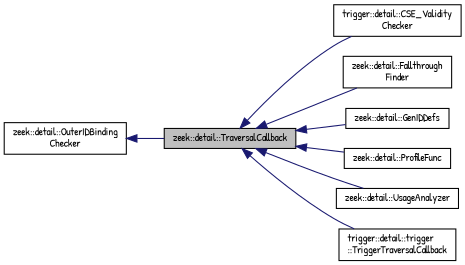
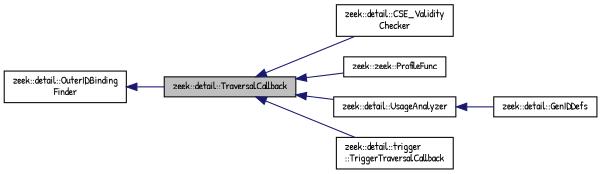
node "trigger::detail::CSE_Validity Checker": label "trigger::detail::CSE_Validity Checker" -> "zeek::detail::CSE_Validity Checker"
node "zeek::detail::Fallthrough Finder": removed
edge "zeek::detail::GenIDDefs" -> "zeek::detail::TraversalCallback": now "zeek::detail::GenIDDefs" -> "zeek::detail::UsageAnalyzer"
node "zeek::detail::OuterIDBinding Checker": label "zeek::detail::OuterIDBinding Checker" -> "zeek::detail::OuterIDBinding Finder"
node "zeek::detail::ProfileFunc": label "zeek::detail::ProfileFunc" -> "zeek::zeek::ProfileFunc"
node "trigger::detail::trigger ::TriggerTraversalCallback": label "trigger::detail::trigger ::TriggerTraversalCallback" -> "zeek::detail::trigger ::TriggerTraversalCallback"
